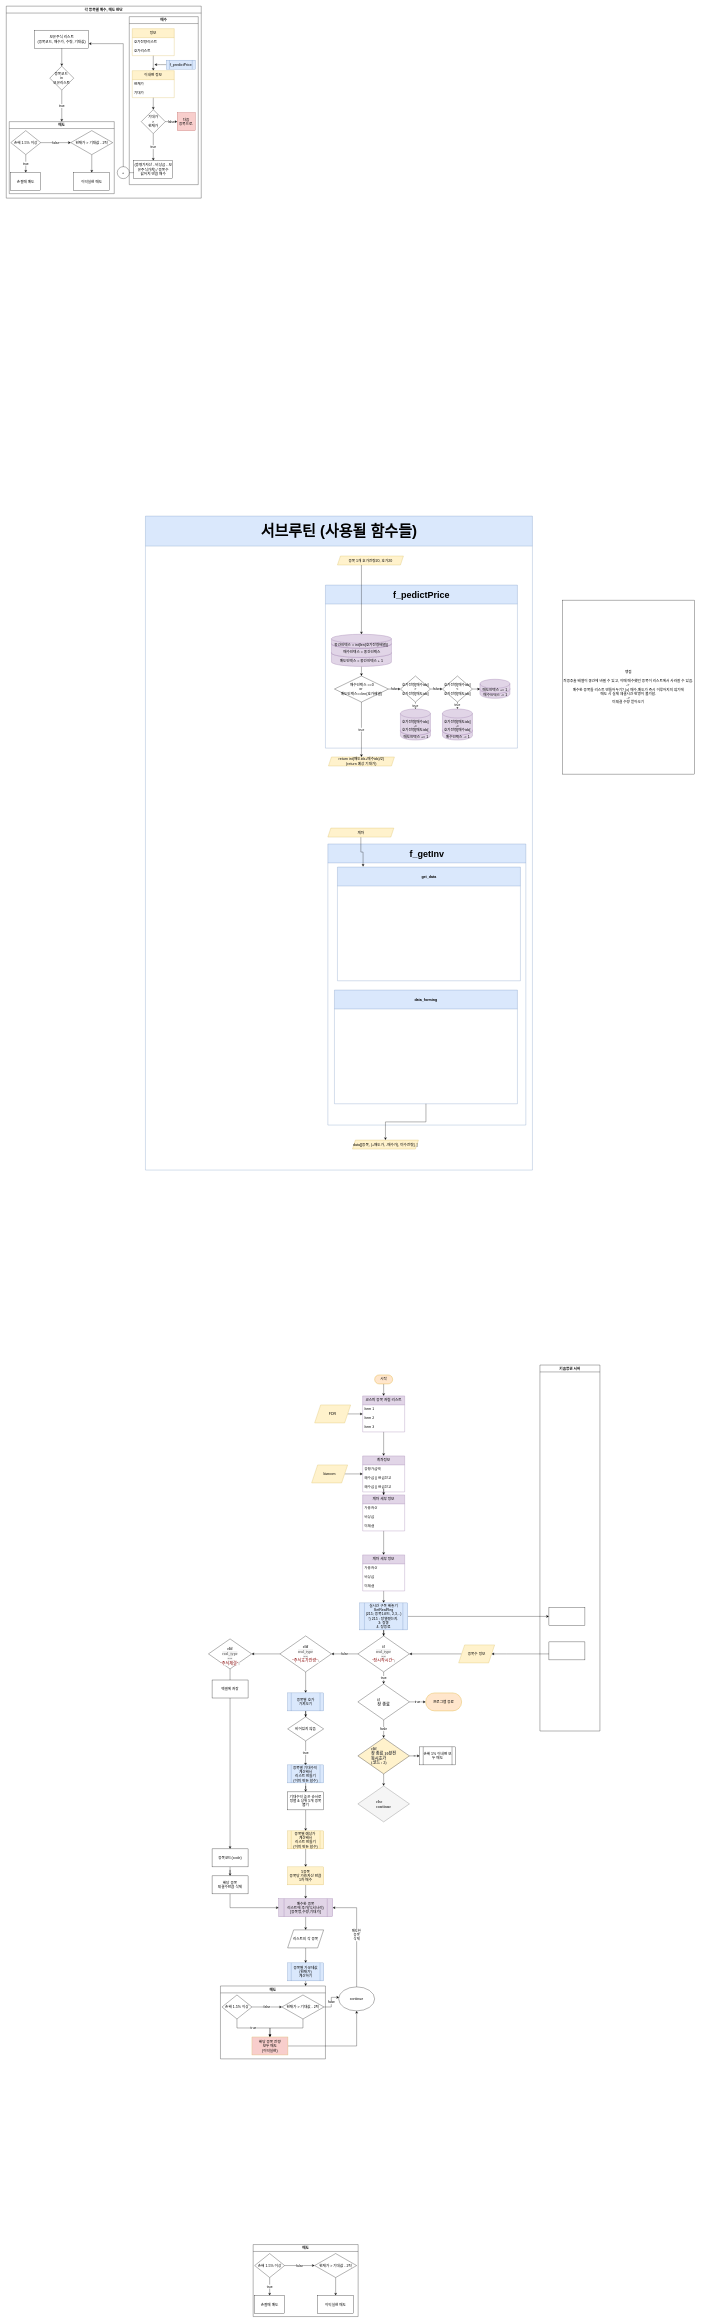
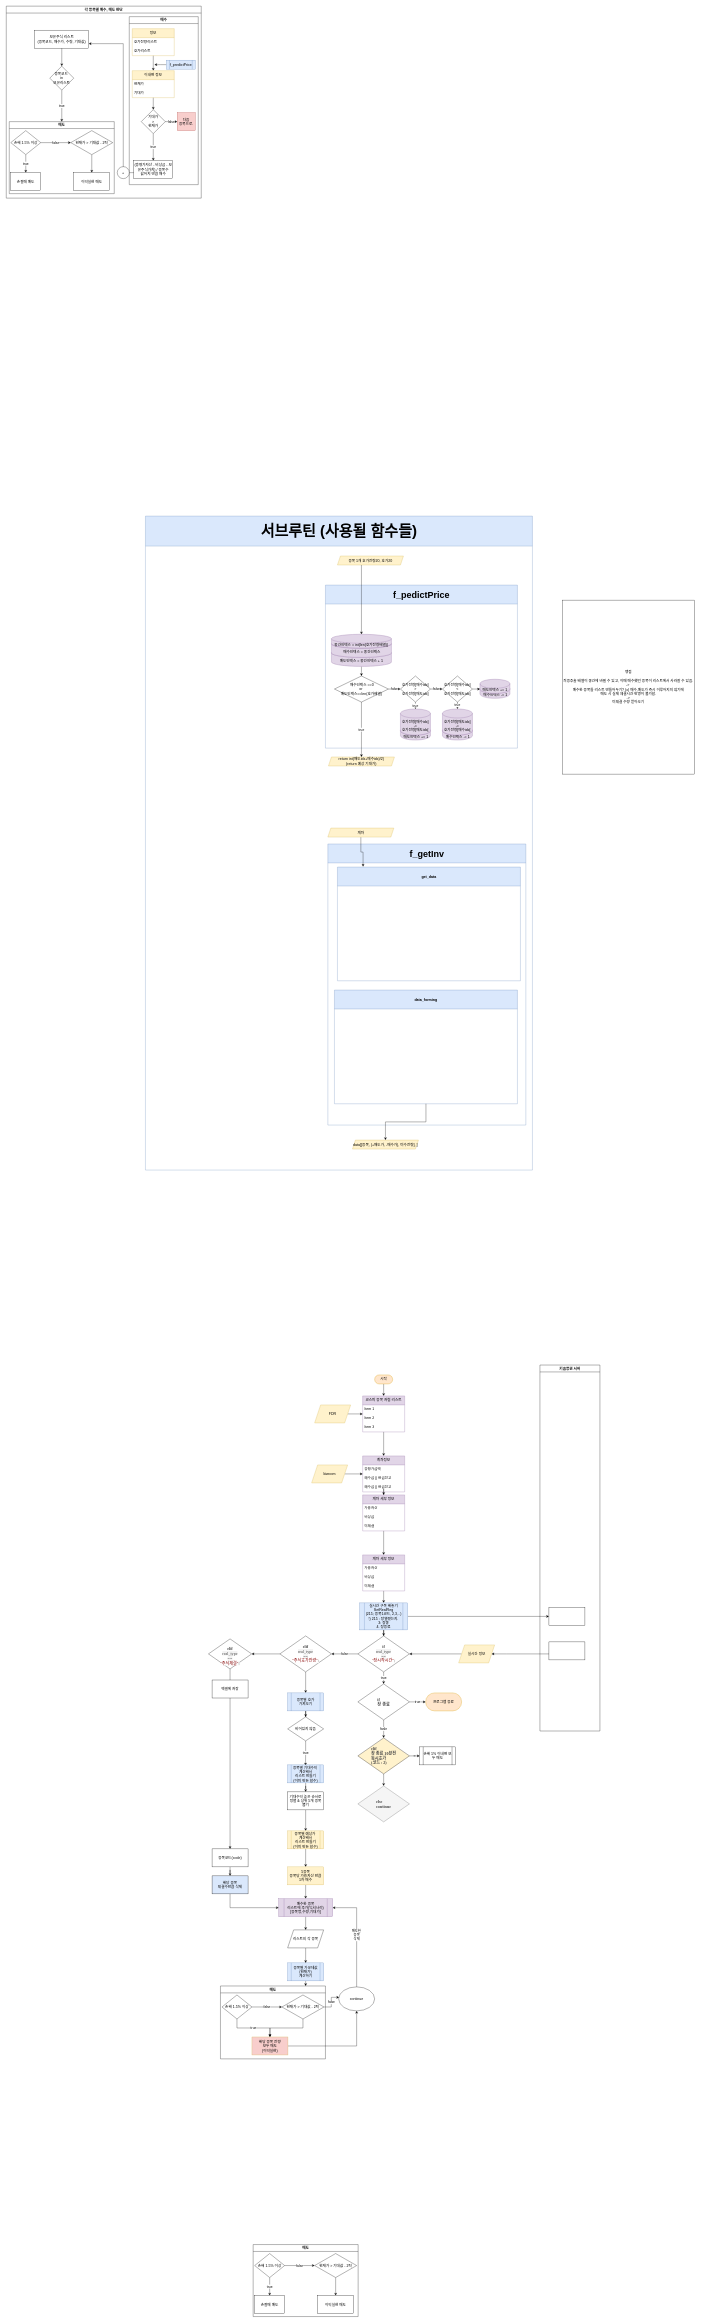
node "종목수 정보": label "종목수 정보" -> "실시간 정보"
node "해당 종목 체결수만큼 삭제": fillcolor #ffffff -> #dae8fc
